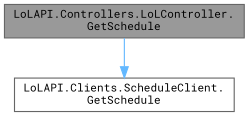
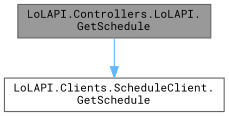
node "LoLAPI.Controllers.LoLController. GetSchedule": label "LoLAPI.Controllers.LoLController. GetSchedule" -> "LoLAPI.Controllers.LoLAPI. GetSchedule"
